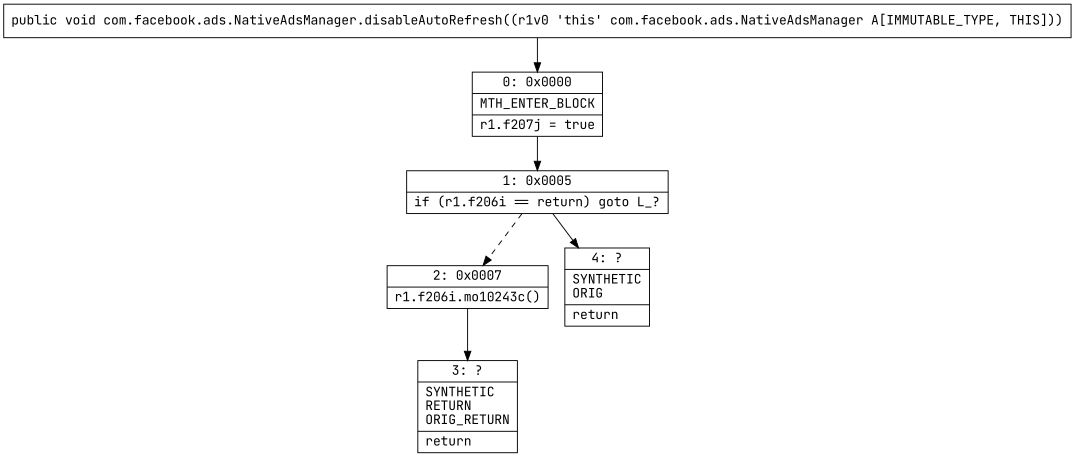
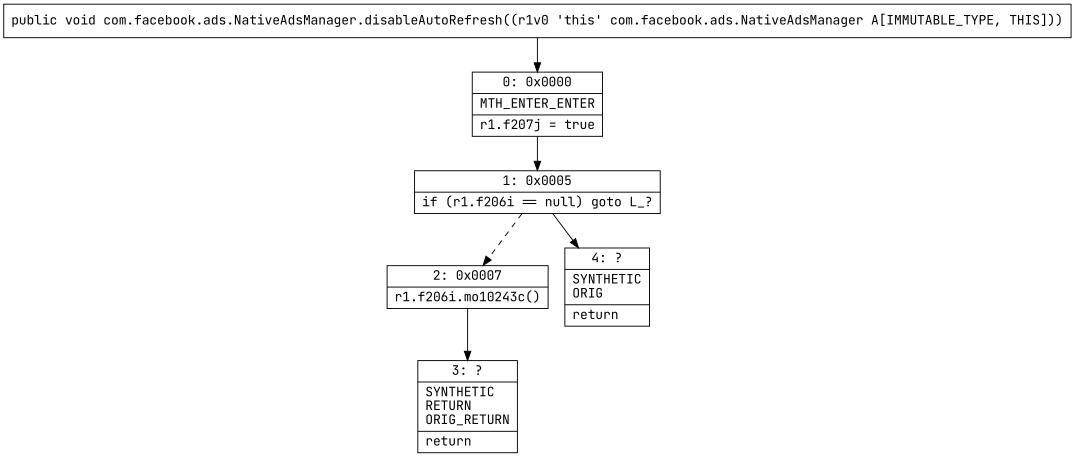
node "0: 0x0000": text "MTH_ENTER_BLOCK" -> "MTH_ENTER_ENTER"
node "1: 0x0005": text "if (r1.f206i == return) goto L_?" -> "if (r1.f206i == null) goto L_?"
